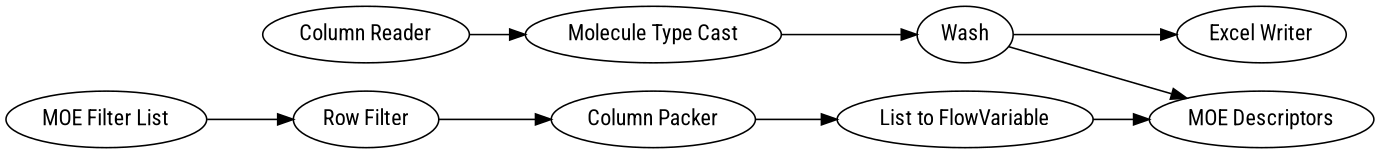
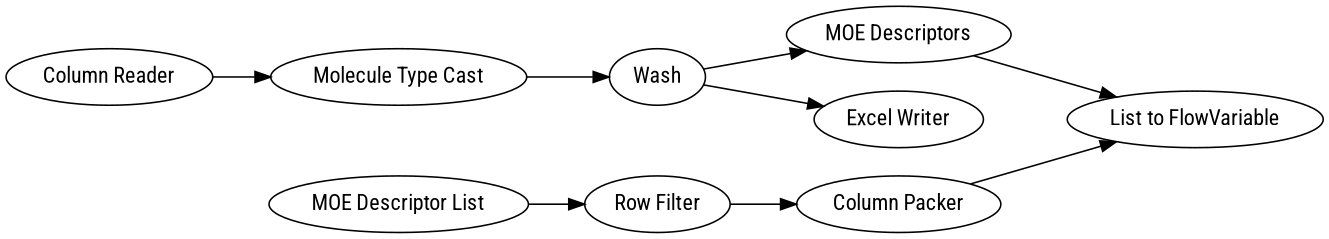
node "MOE Filter List": label "MOE Filter List" -> "MOE Descriptor List"
edge "List to FlowVariable" -> "MOE Descriptors": reversed
